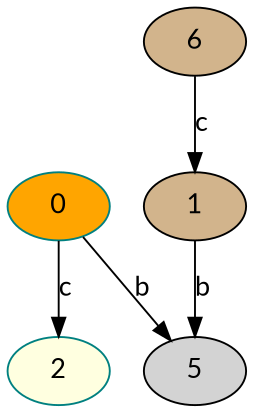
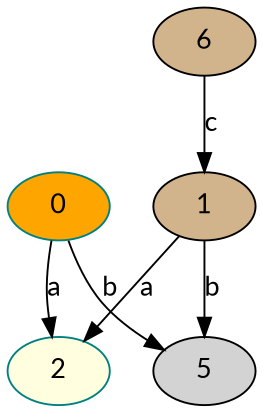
edge "1" -> "2": added, label "a"
edge "0" -> "2": label "c" -> "a"
